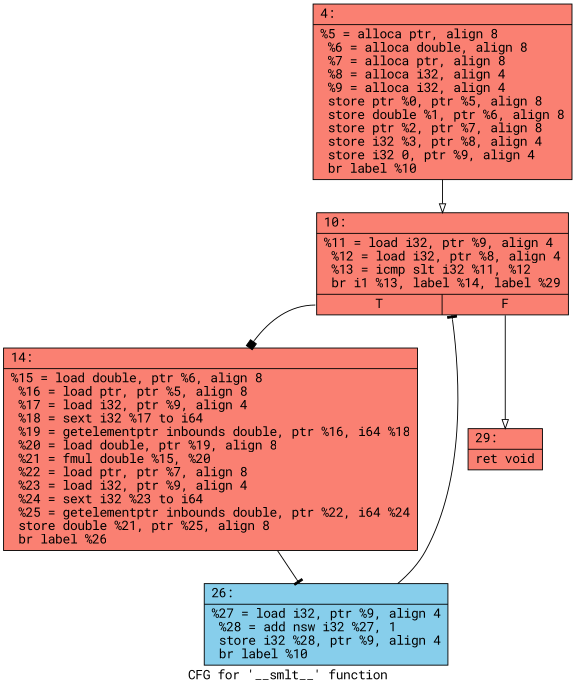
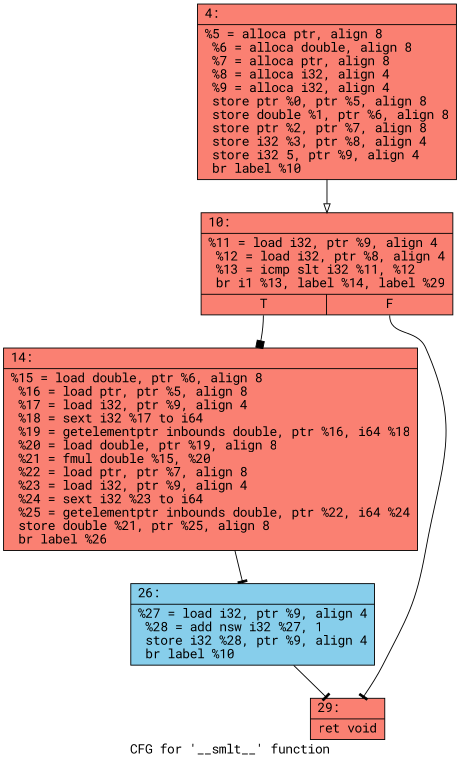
node "4:": text "store i32 0, ptr %9, align 4" -> "store i32 5, ptr %9, align 4"
edge "10:" -> "29:": arrowhead onormal -> tee
edge "26:" -> "10:": now "26:" -> "29:"
